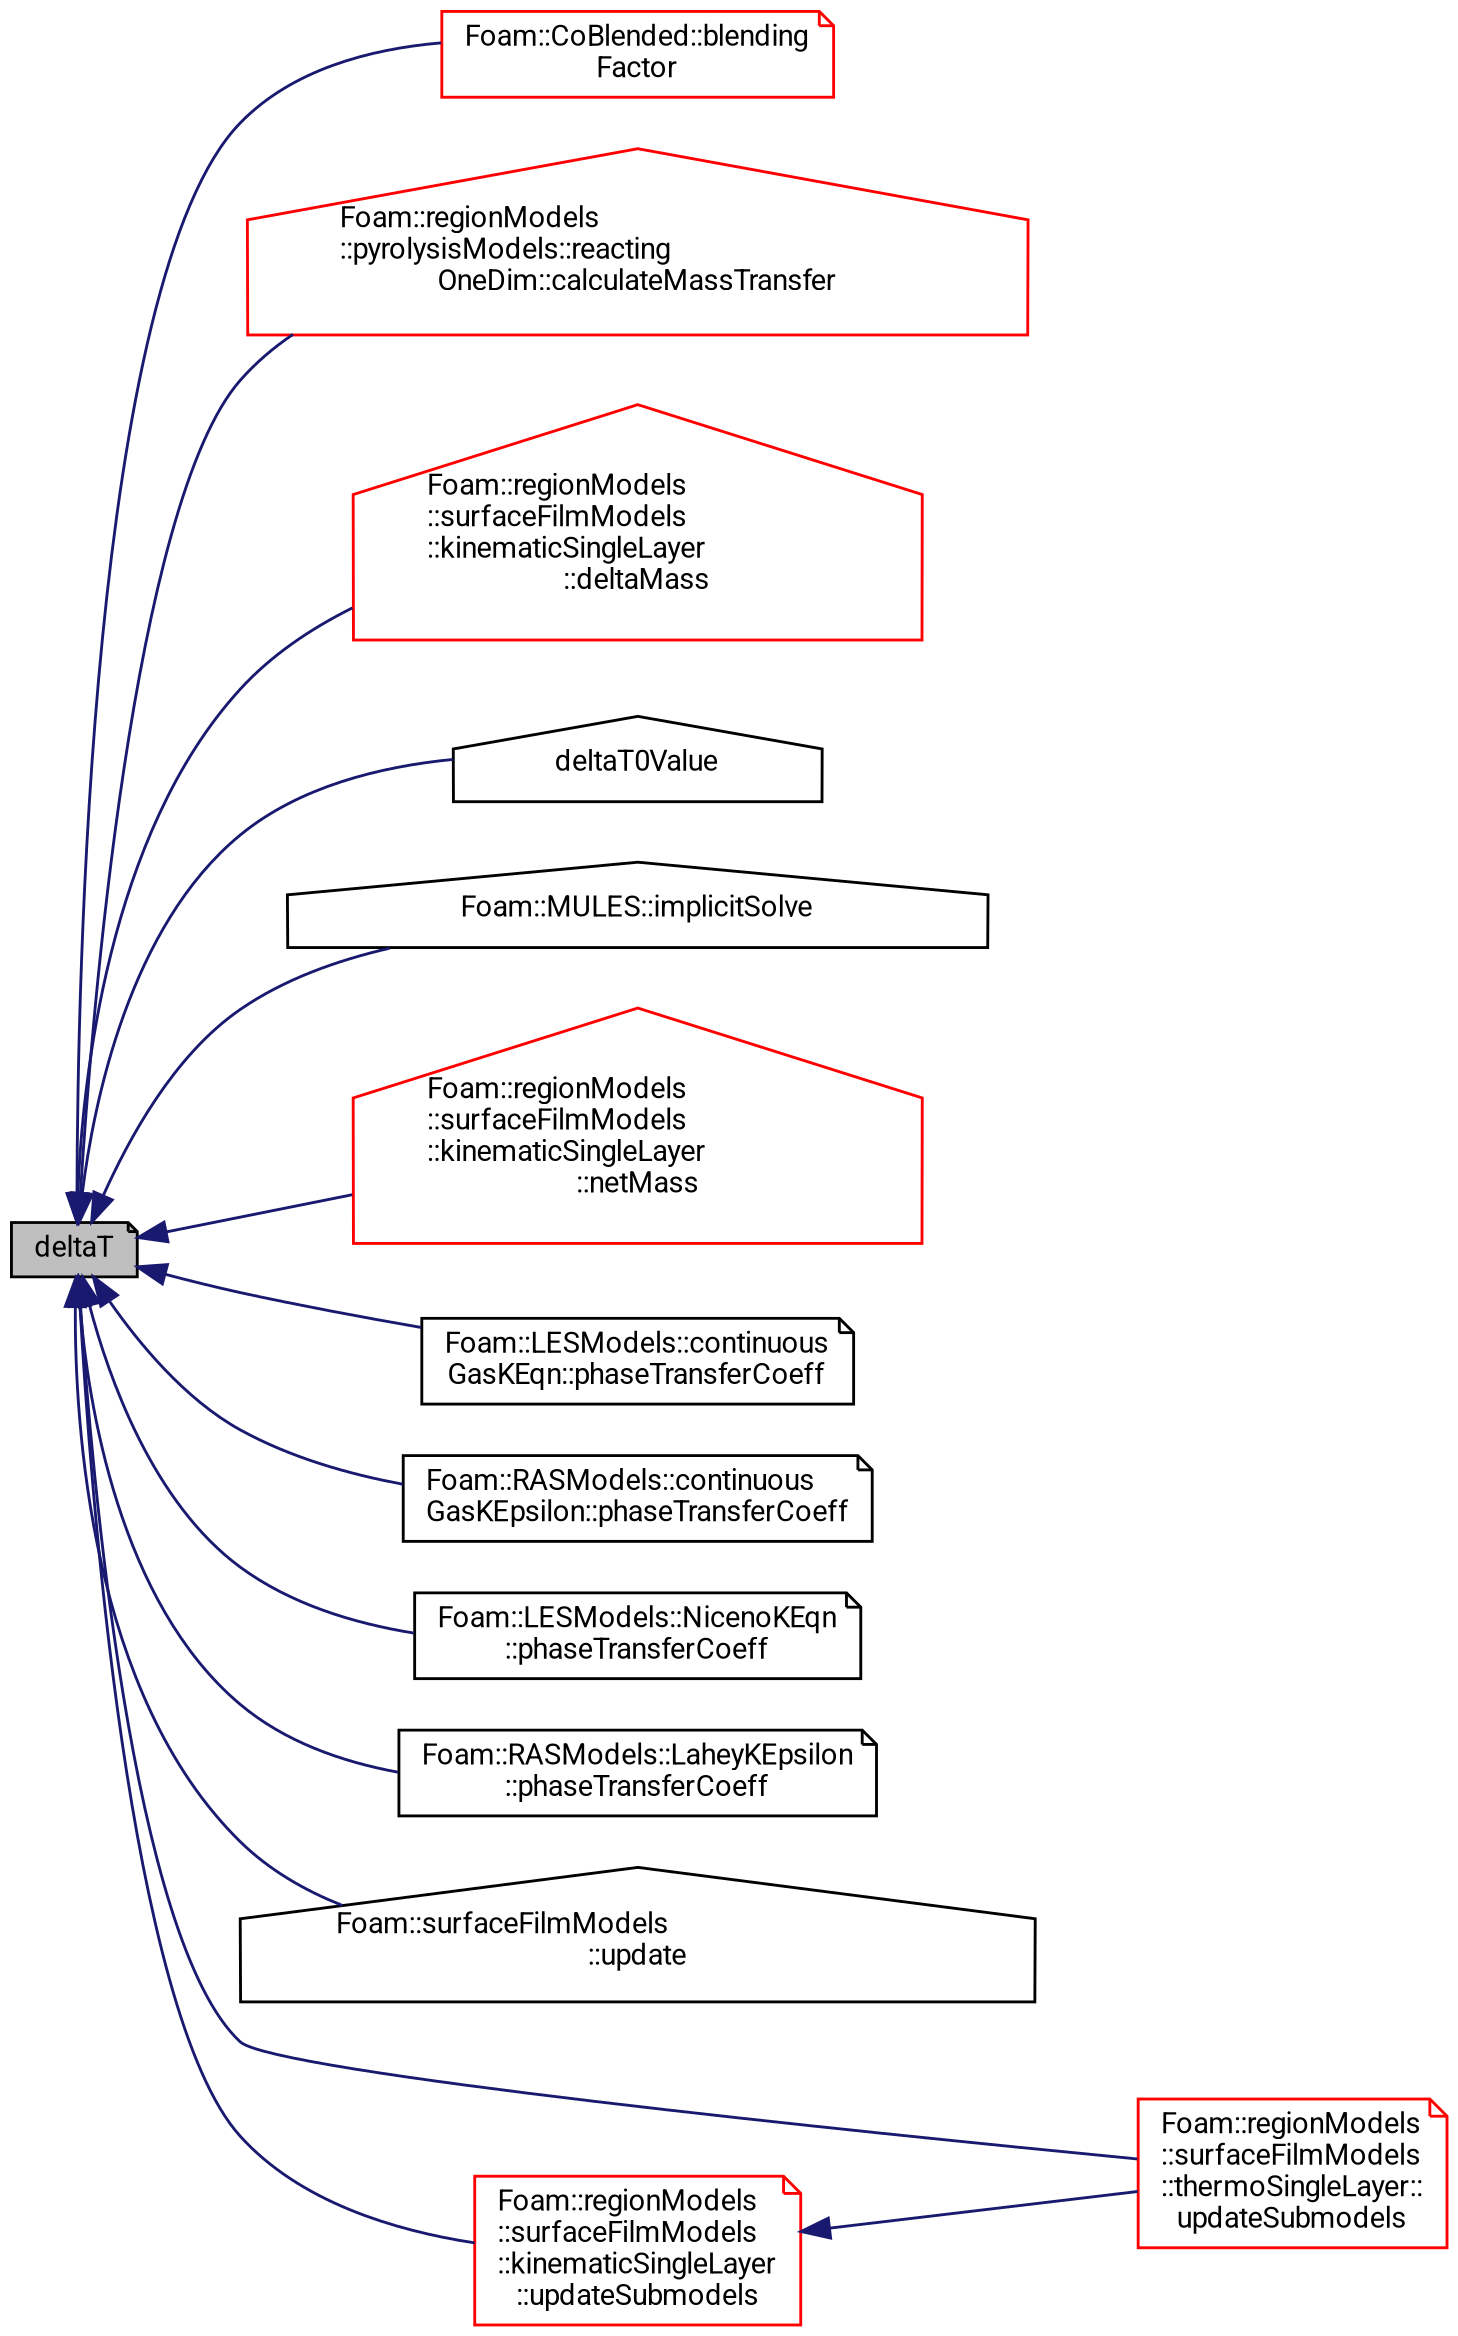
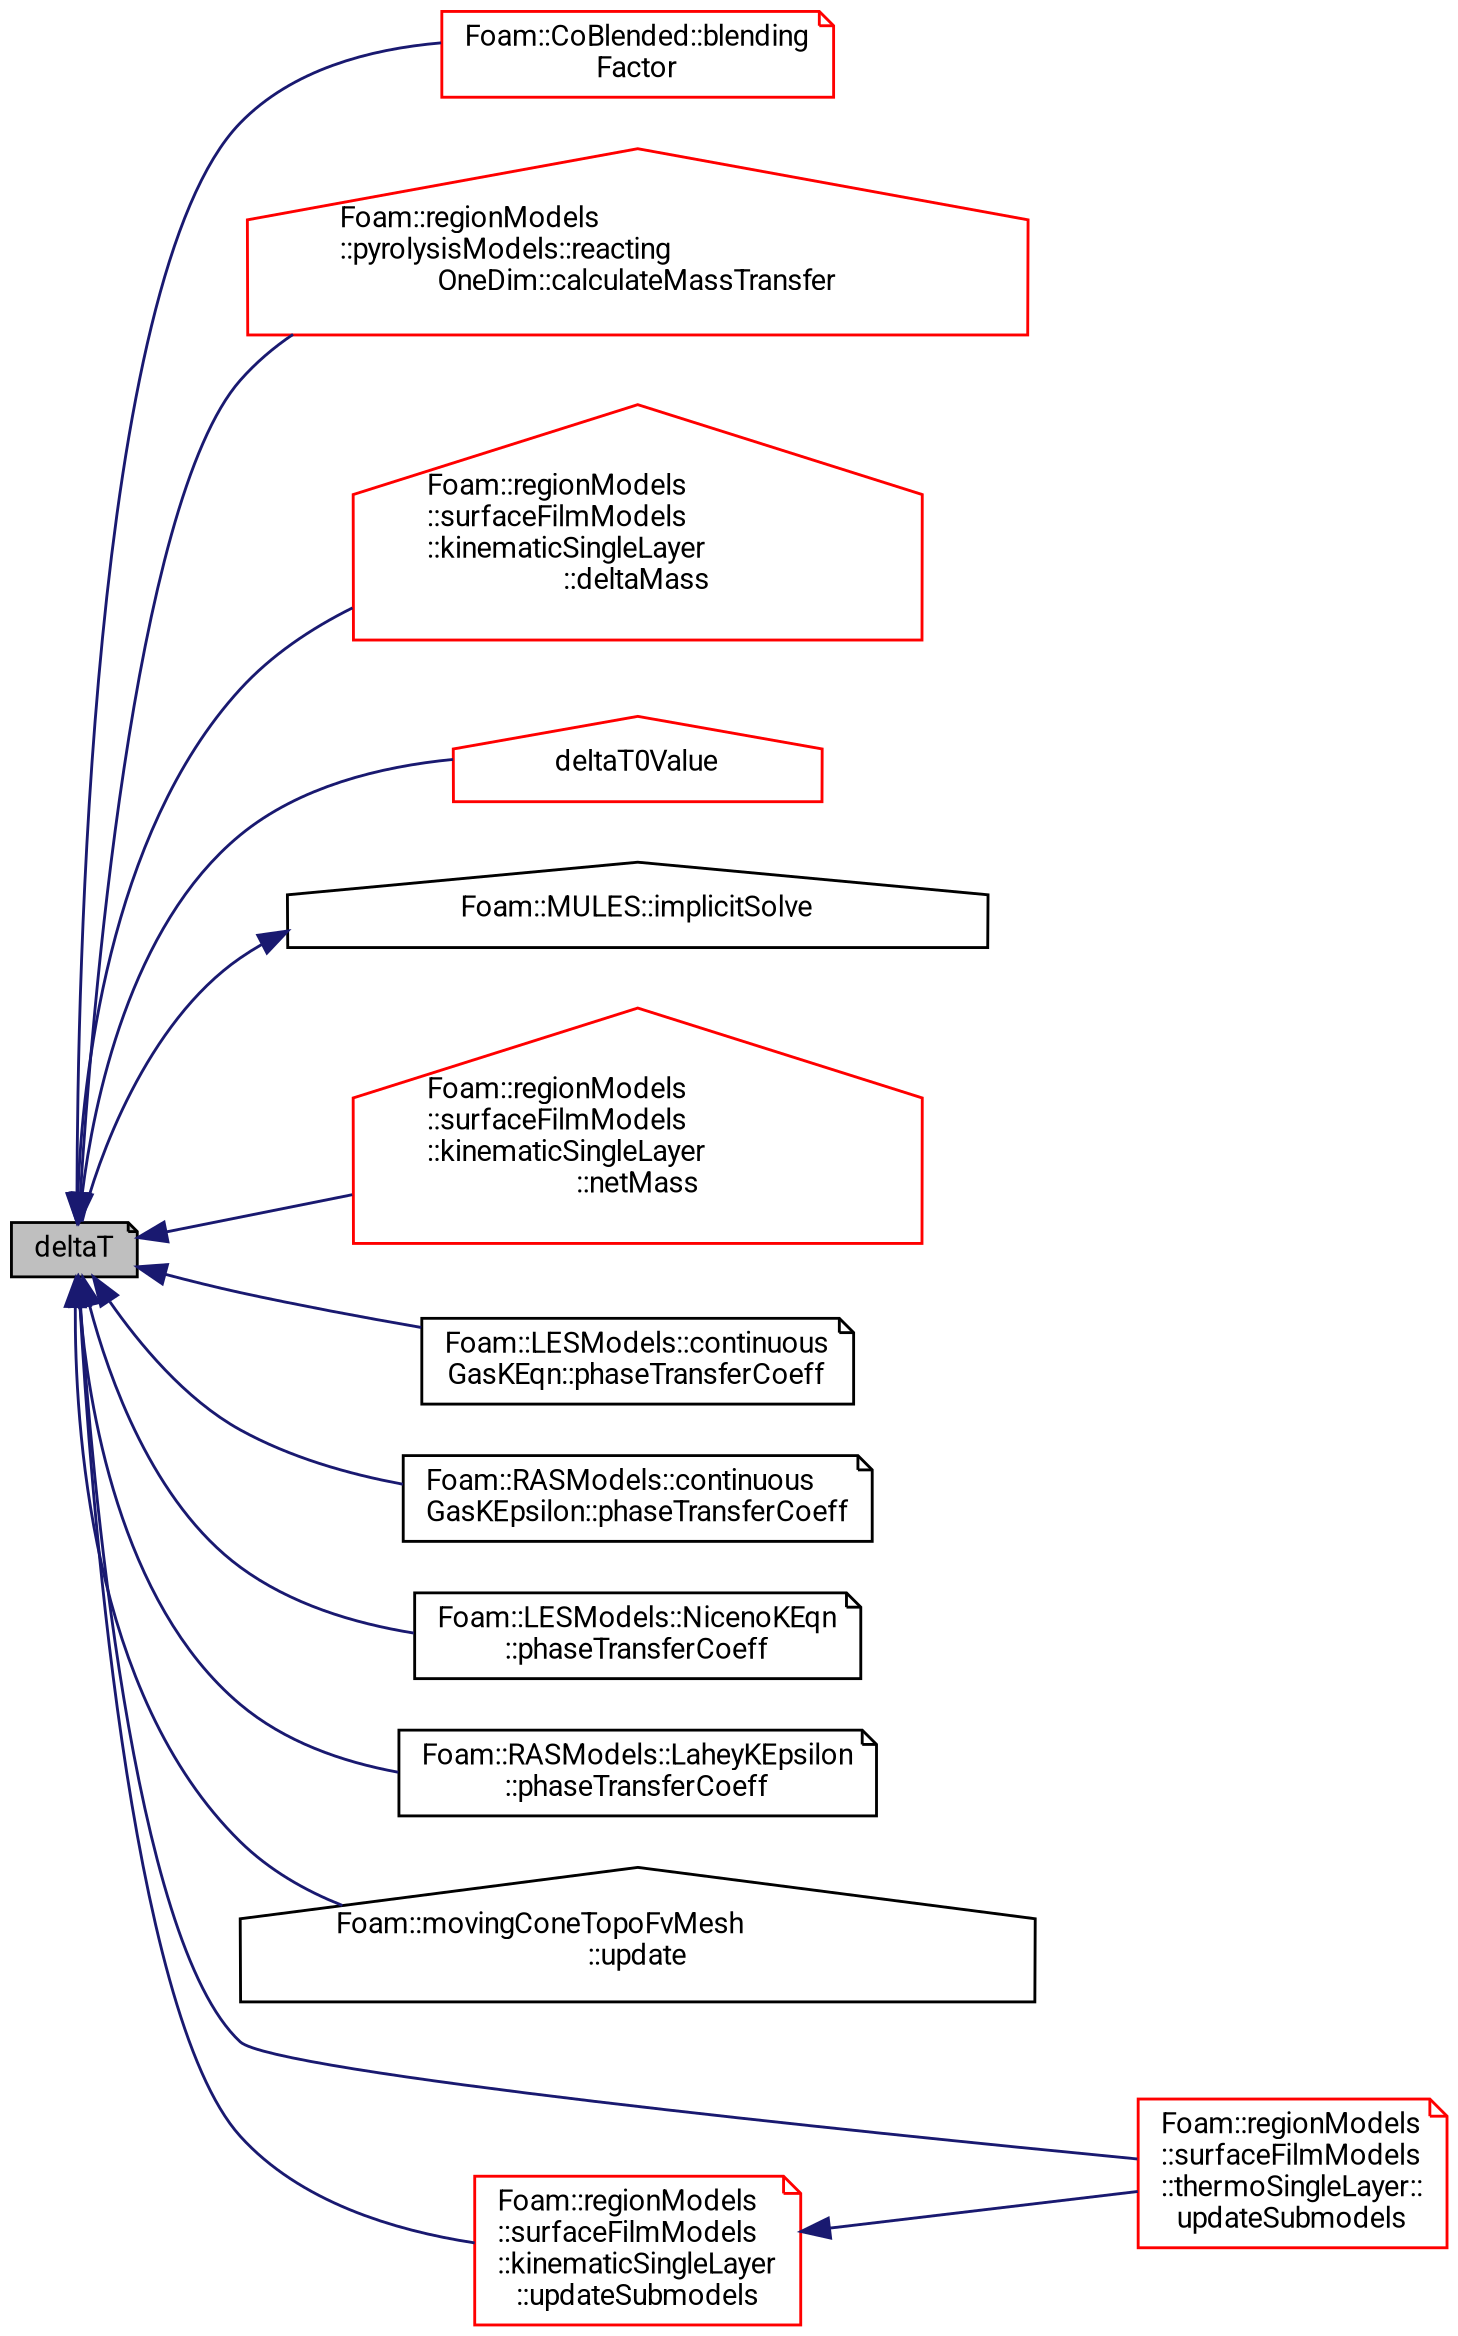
node "deltaT0Value": color black -> red
edge "Foam::MULES::implicitSolve" -> "deltaT": reversed
node "Foam::surfaceFilmModels ::update": label "Foam::surfaceFilmModels ::update" -> "Foam::movingConeTopoFvMesh ::update"
